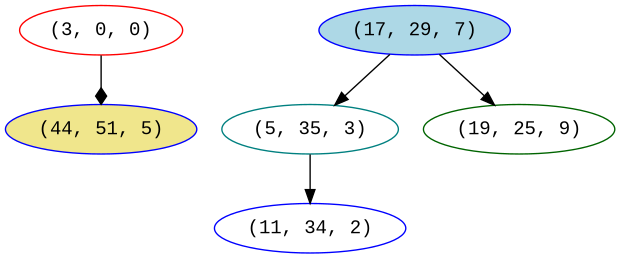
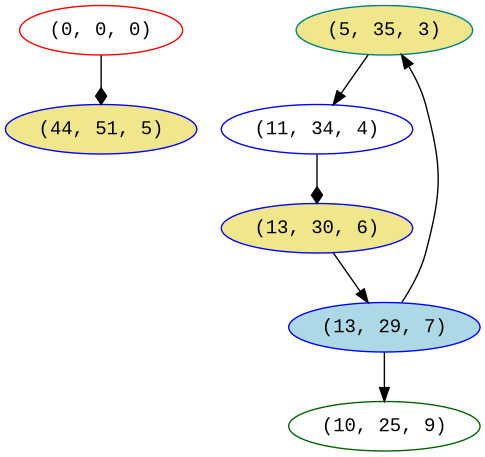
node "(3, 0, 0)": label "(3, 0, 0)" -> "(0, 0, 0)"
node "(17, 29, 7)": label "(17, 29, 7)" -> "(13, 29, 7)"
node "(5, 35, 3)": fillcolor white -> khaki
node "(19, 25, 9)": label "(19, 25, 9)" -> "(10, 25, 9)"
node "(11, 34, 2)": label "(11, 34, 2)" -> "(11, 34, 4)"
node "(13, 30, 6)": added
